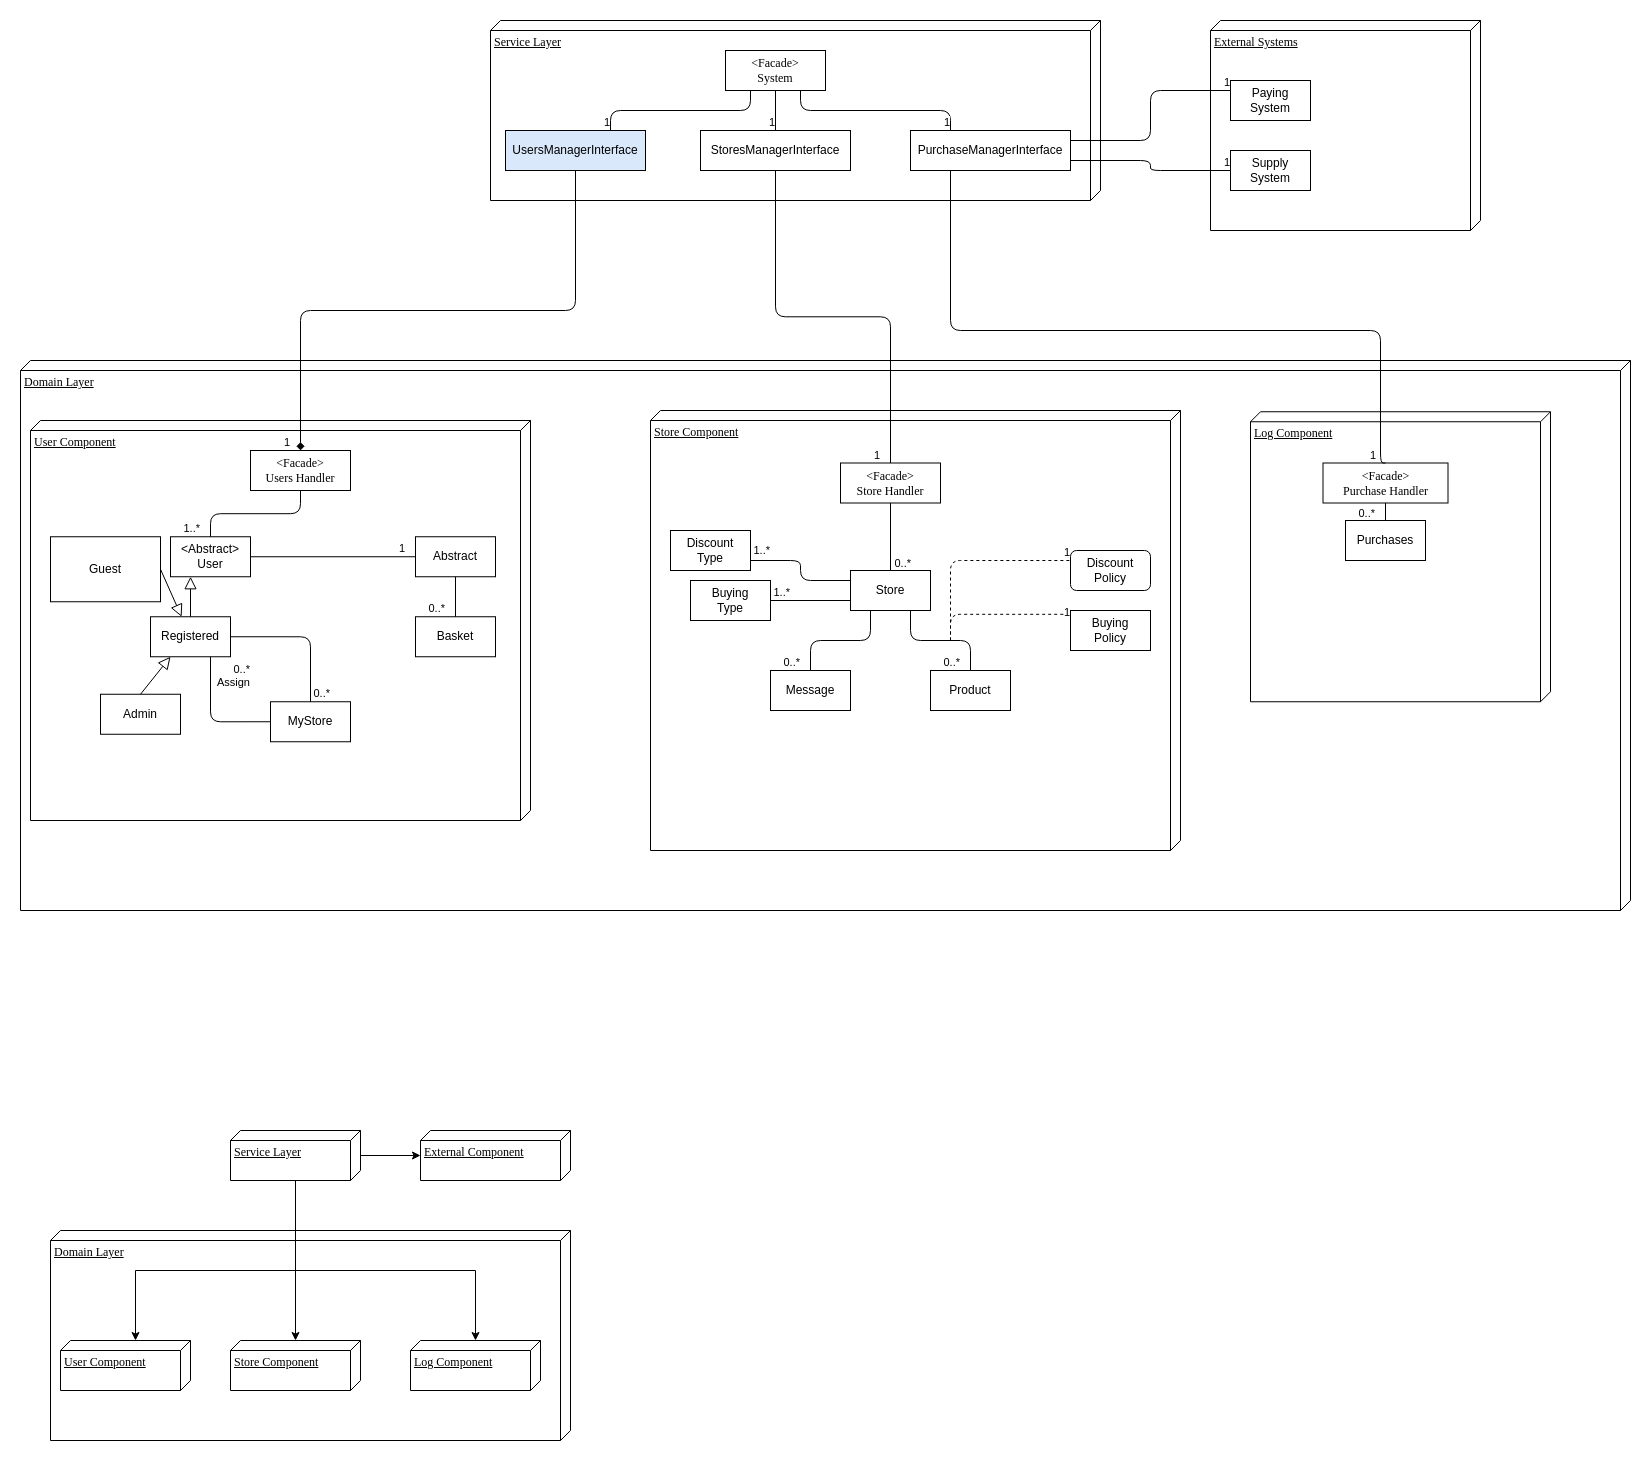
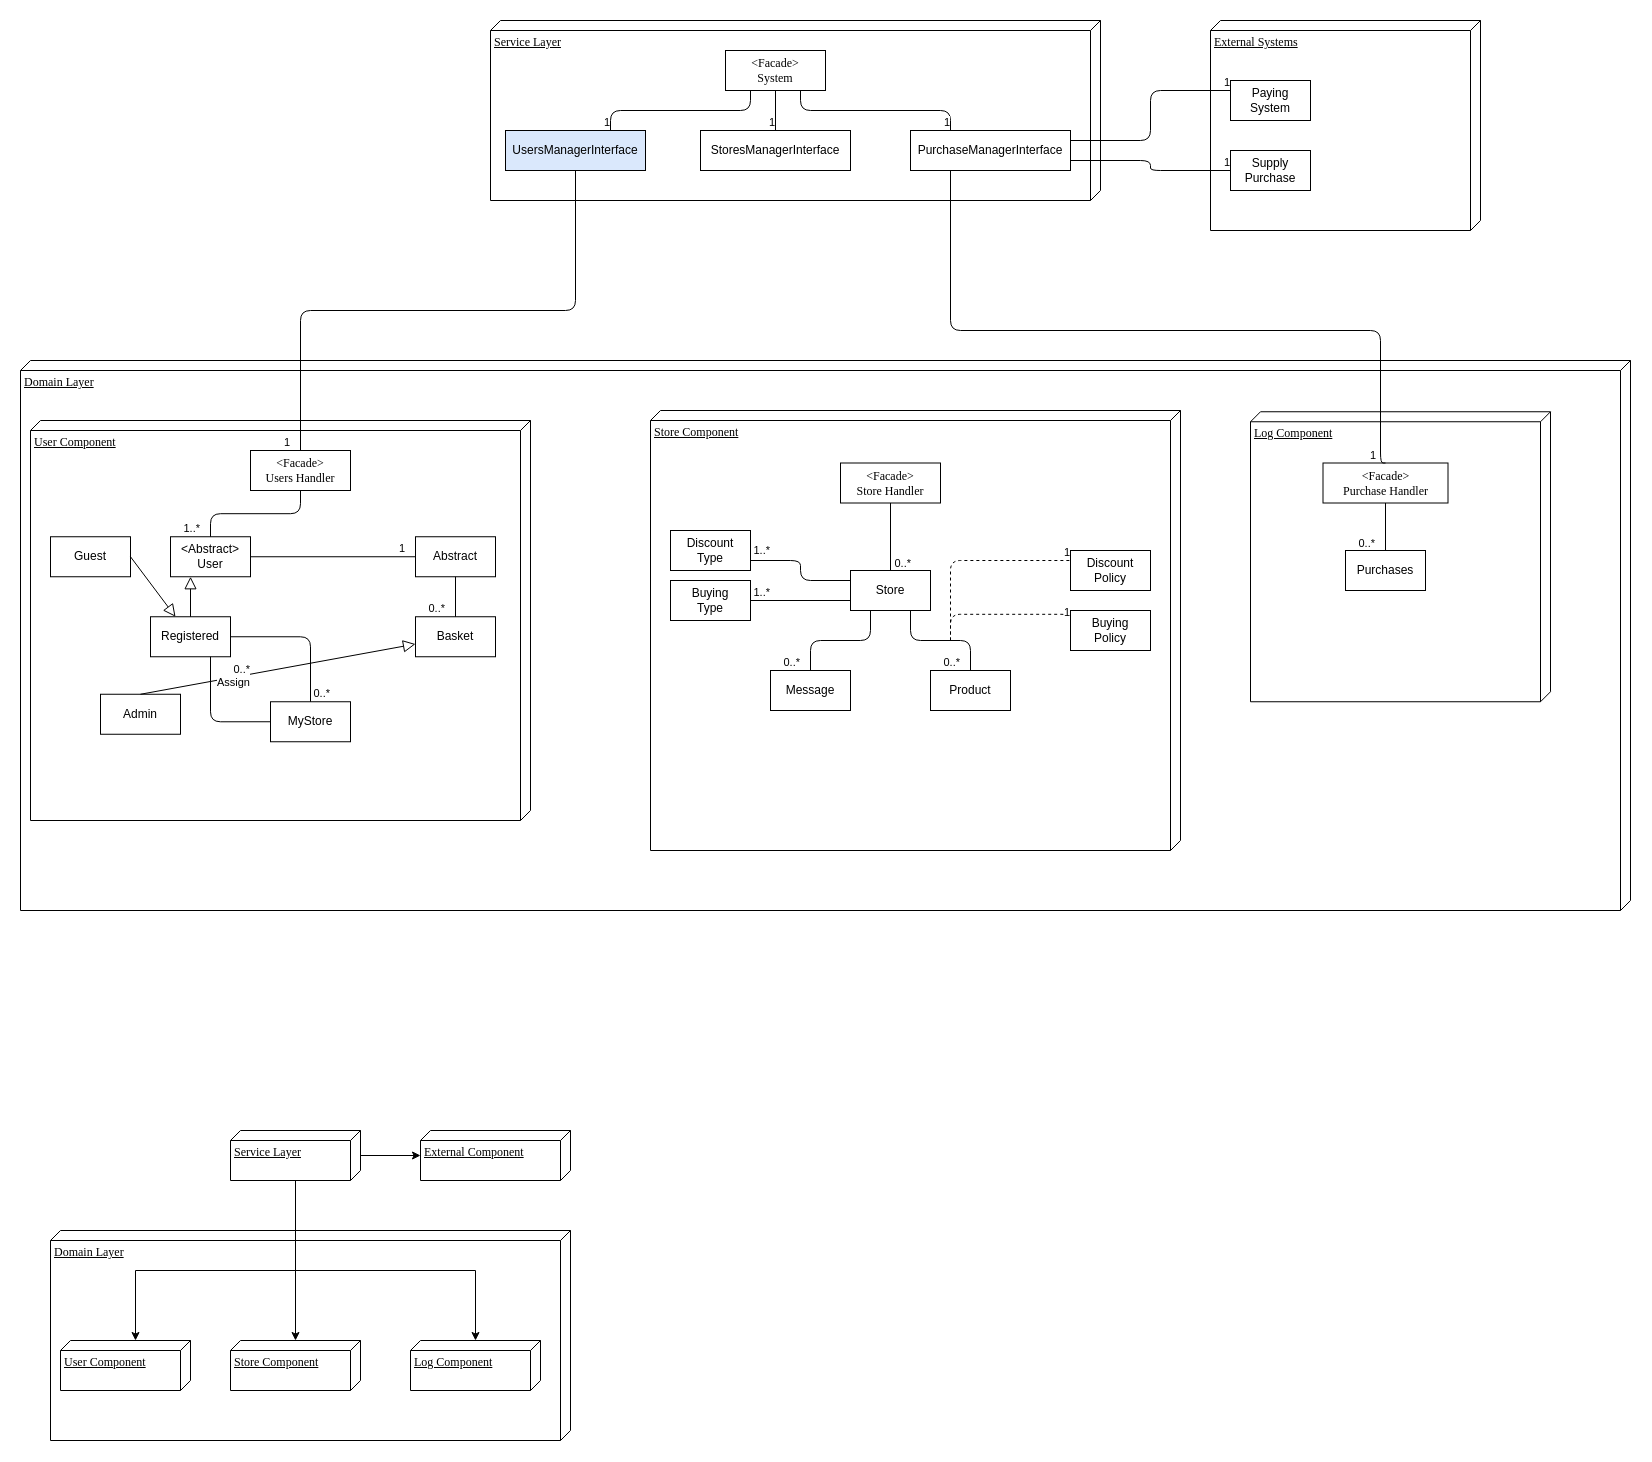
node "Supply System": label "Supply System" -> "Supply Purchase"
edge "StoresManagerInterface" -- "<Facade>Store Handler": removed, label "1"
edge "UsersManagerInterface" -> "<Facade>Users Handler": arrowhead diamond -> none
node "Purchases": moved (1386, 541) -> (1386, 571)
node "Guest": size 110x65 -> 80x40
node "Discount Policy": shape rounded rectangle -> rectangle
node "Buying Type": moved (731, 601) -> (711, 601)
edge "Admin" -> "Registered": now "Admin" -> "Basket"
